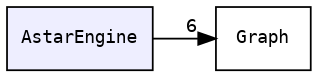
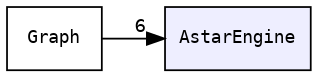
edge "AstarEngine" -> "Graph": reversed
